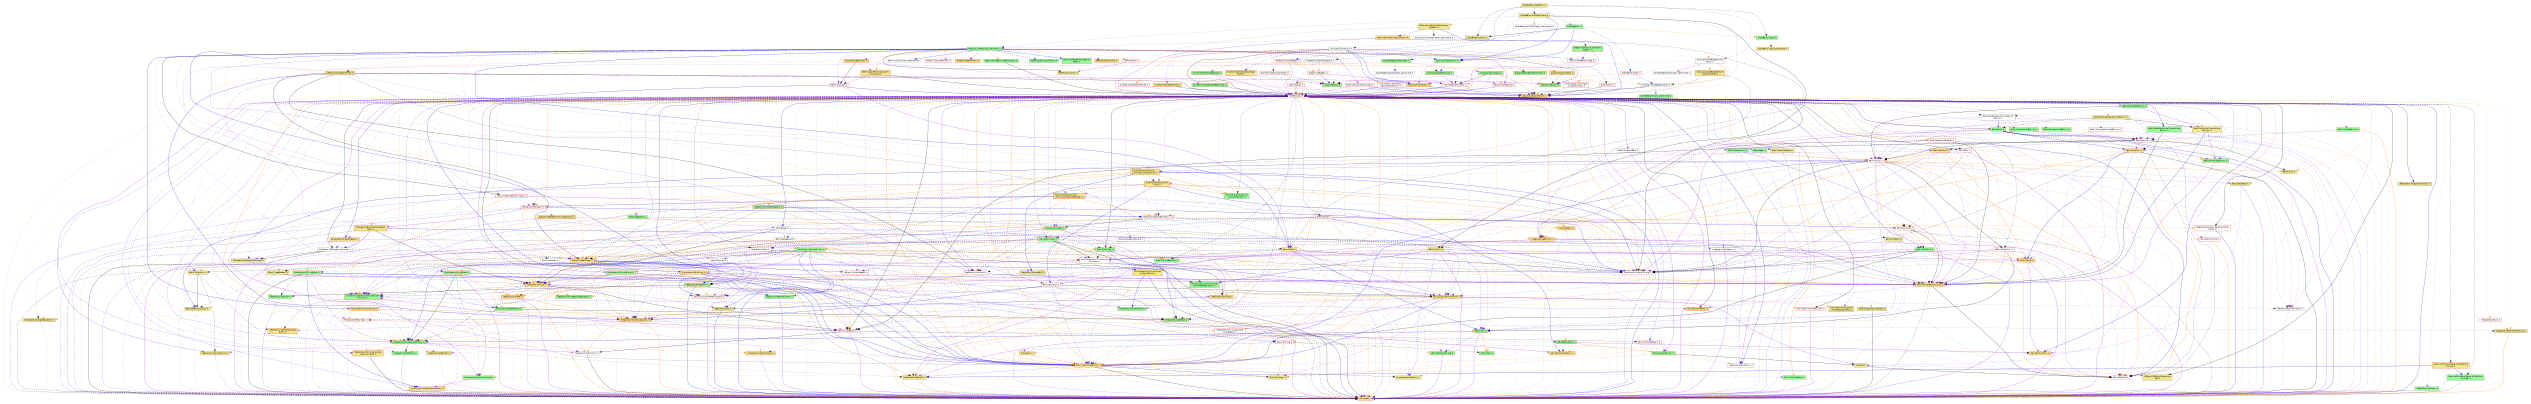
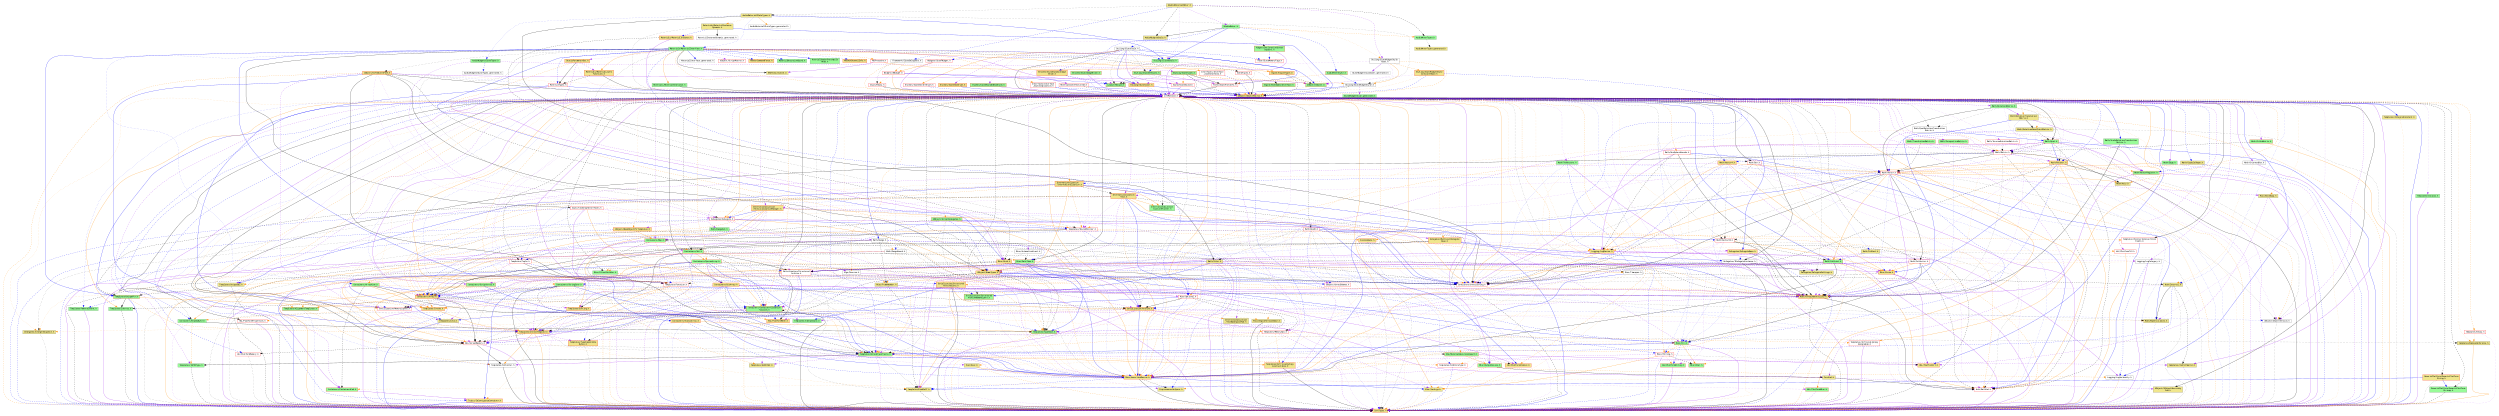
node "Brushes/SlateColorBrush.h": removed
node "AudioMeterStyle.h": fillcolor white -> palegreen
edge "Math/RotationAboutPointMatrix.h" -> "Math/RotationTranslation Matrix.h": reversed
edge "UObject/SoftObjectPath.h" -> "Containers/Set.h": added
edge "Math/Color.h" -> "Serialization/Structured Archive.h": style dotted -> solid
edge "Templates/Tuple.h" -> "Templates/Invoke.h": color black -> darkorange
node "HAL/MemoryBase.h": label "HAL/MemoryBase.h" -> "HAL/MaterialRecursionGuard.h"
node "Templates/IsUECoreType.h": fillcolor khaki -> white
